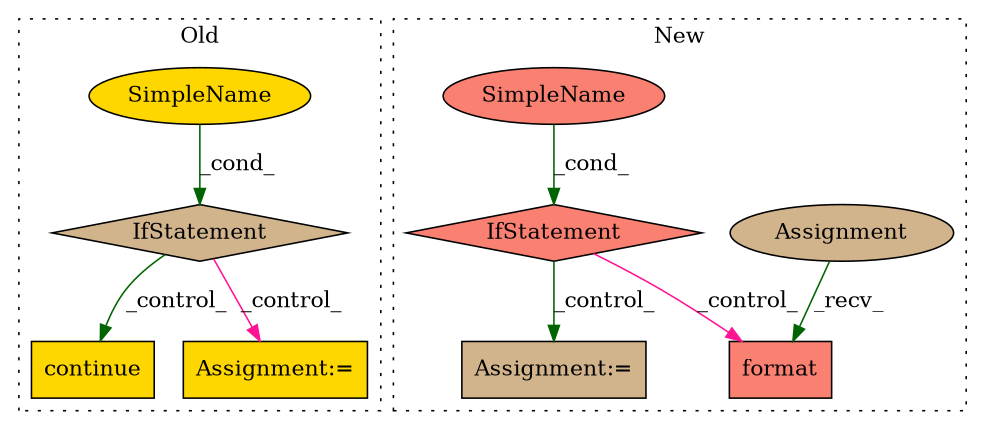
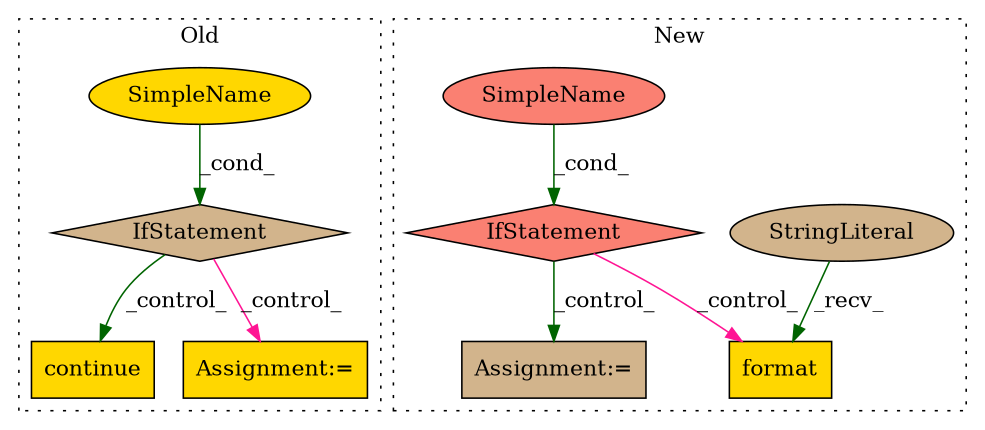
node "Assignment": label "Assignment" -> "StringLiteral"
node "format": fillcolor salmon -> gold
